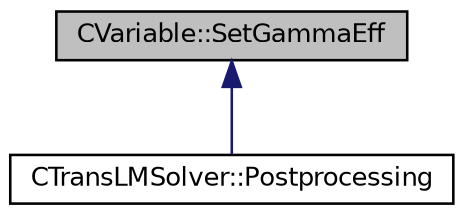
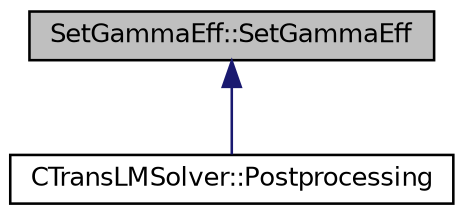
node "CVariable::SetGammaEff": label "CVariable::SetGammaEff" -> "SetGammaEff::SetGammaEff"
